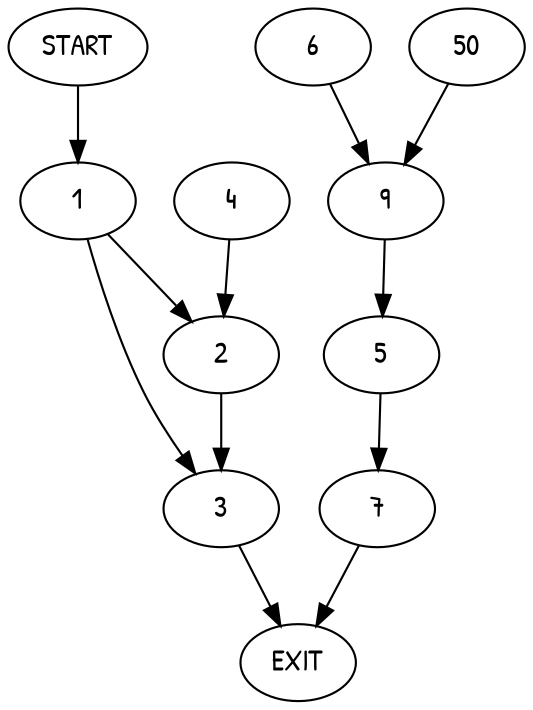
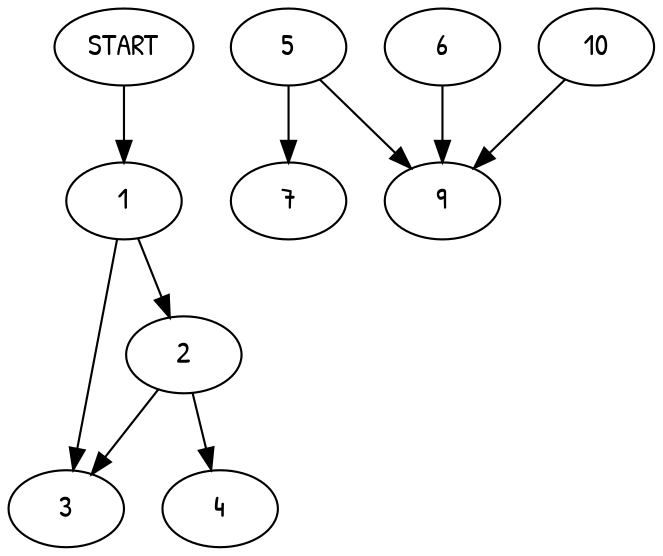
node "50": label "50" -> "10"
edge "4" -> "2": reversed
edge "9" -> "5": reversed
node "EXIT": removed
